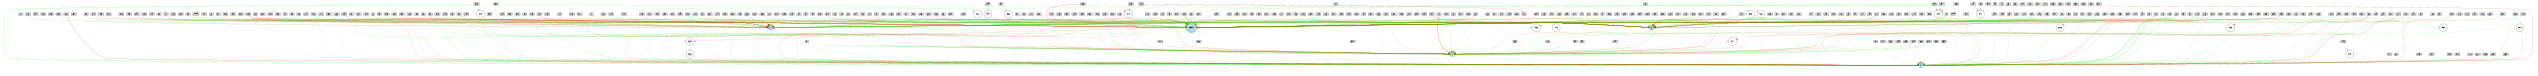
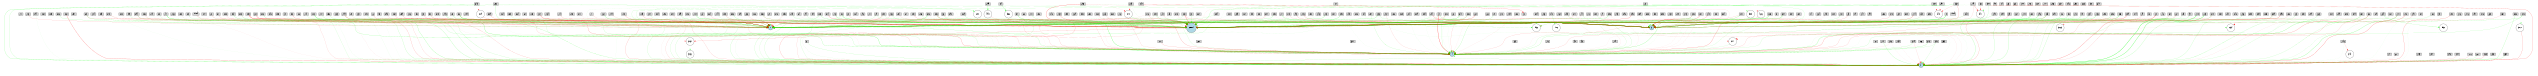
node "-12": removed
node "-185": removed
